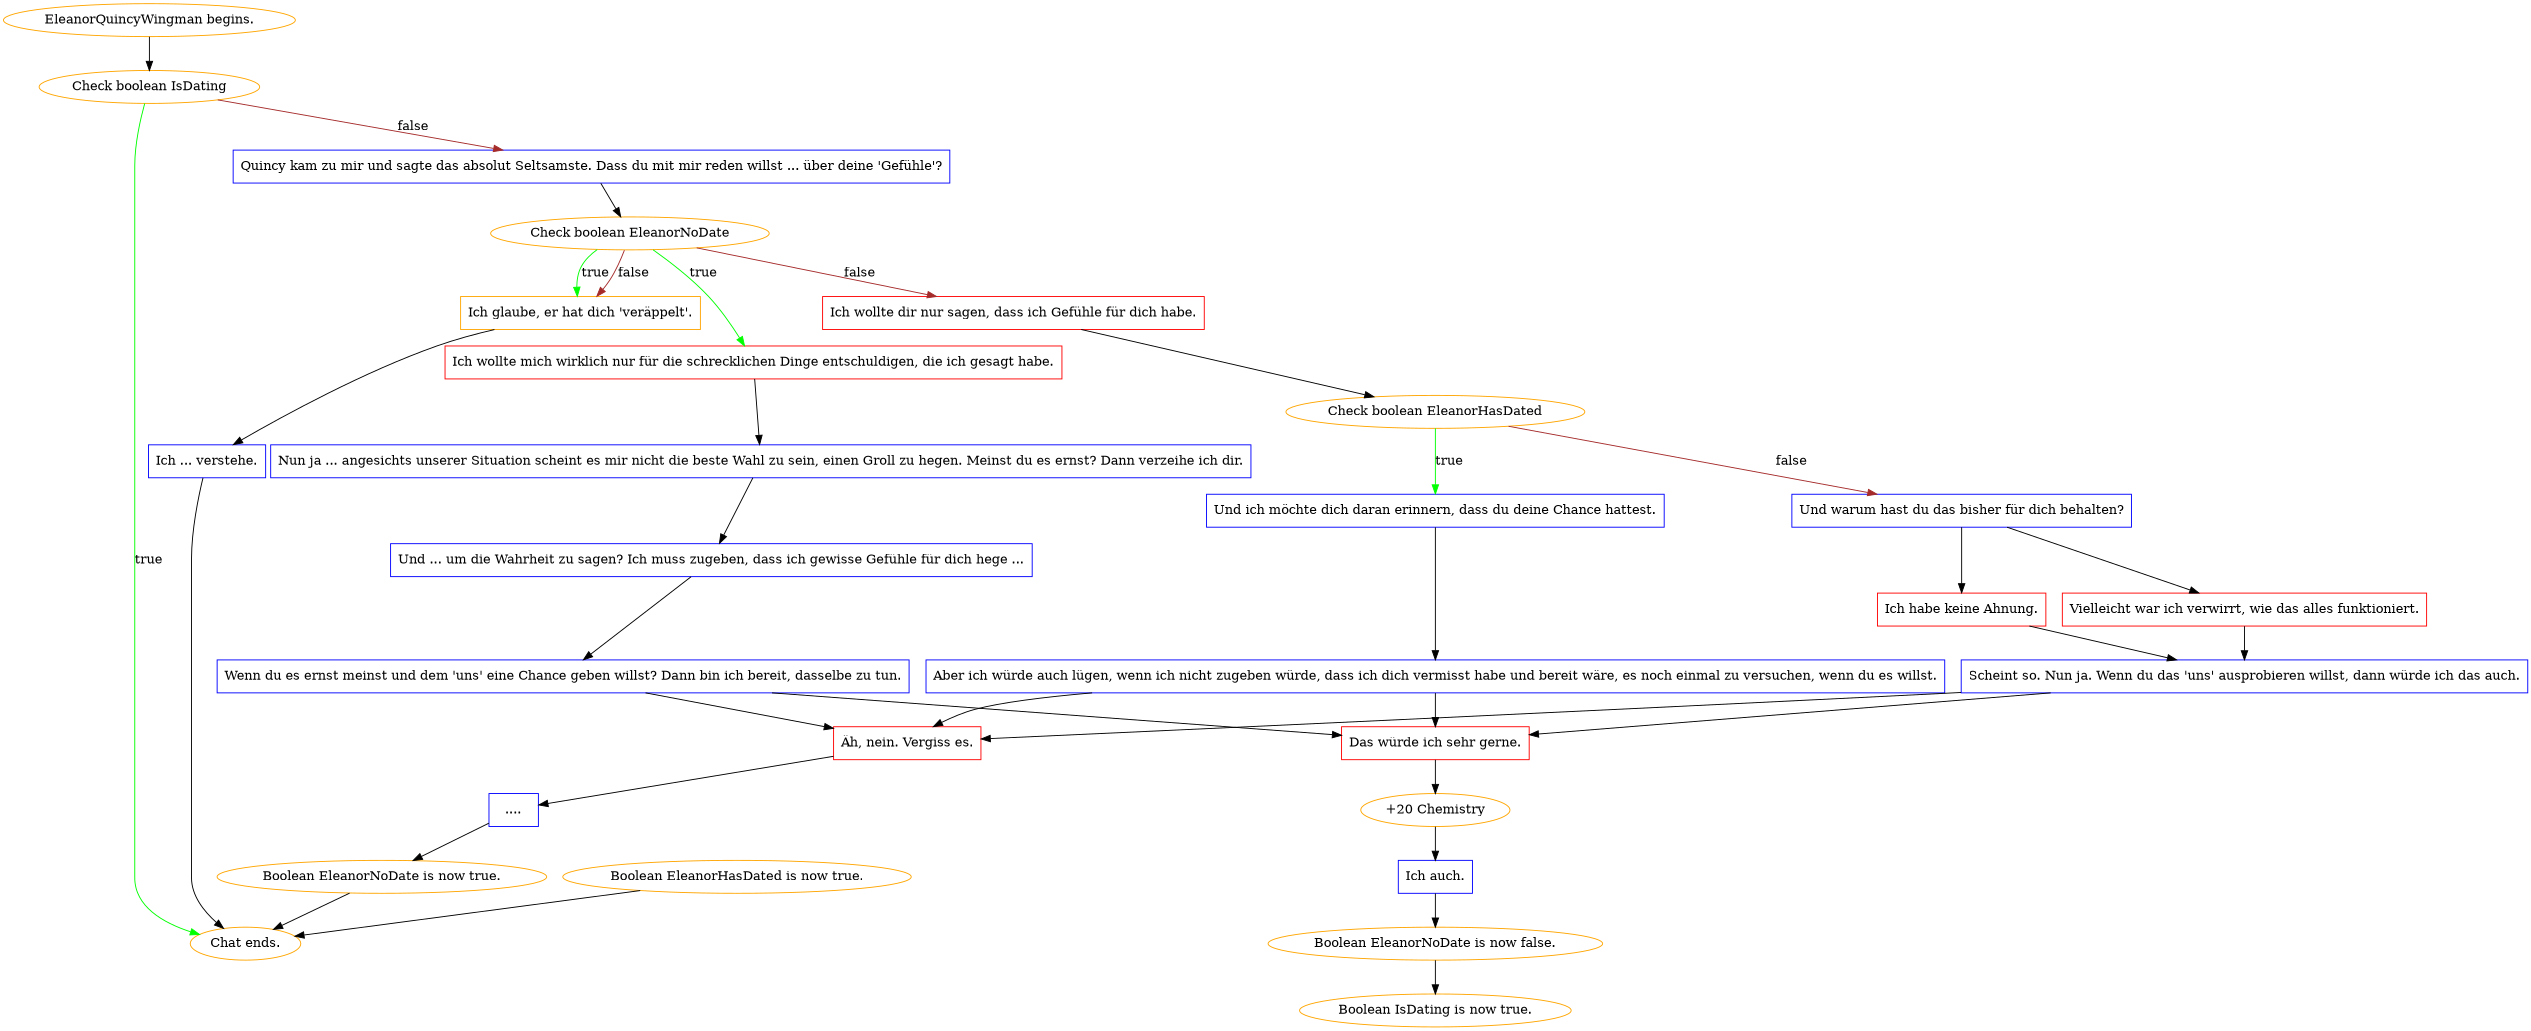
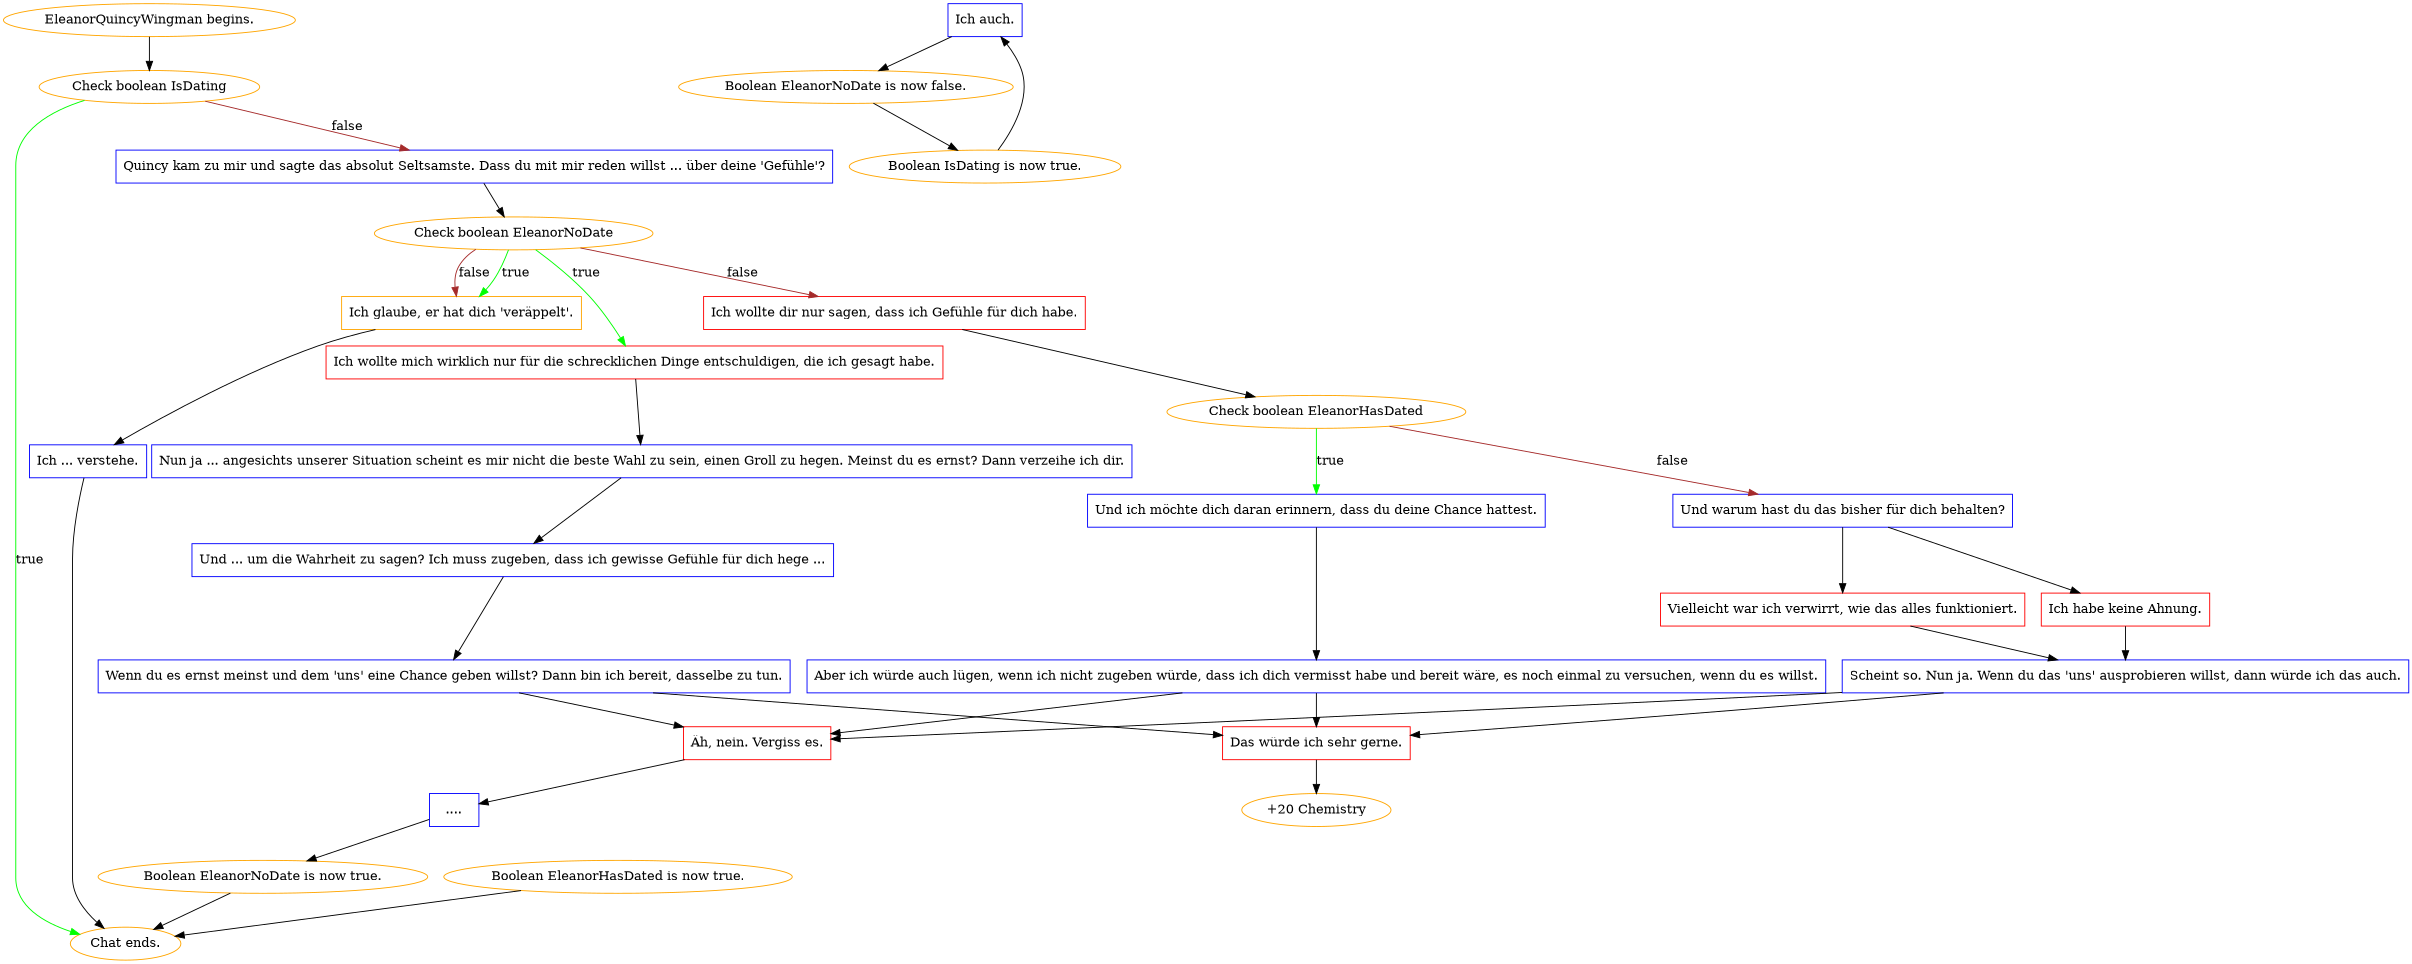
edge "+20 Chemistry" -> "Ich auch.": now "Boolean IsDating is now true." -> "Ich auch."
